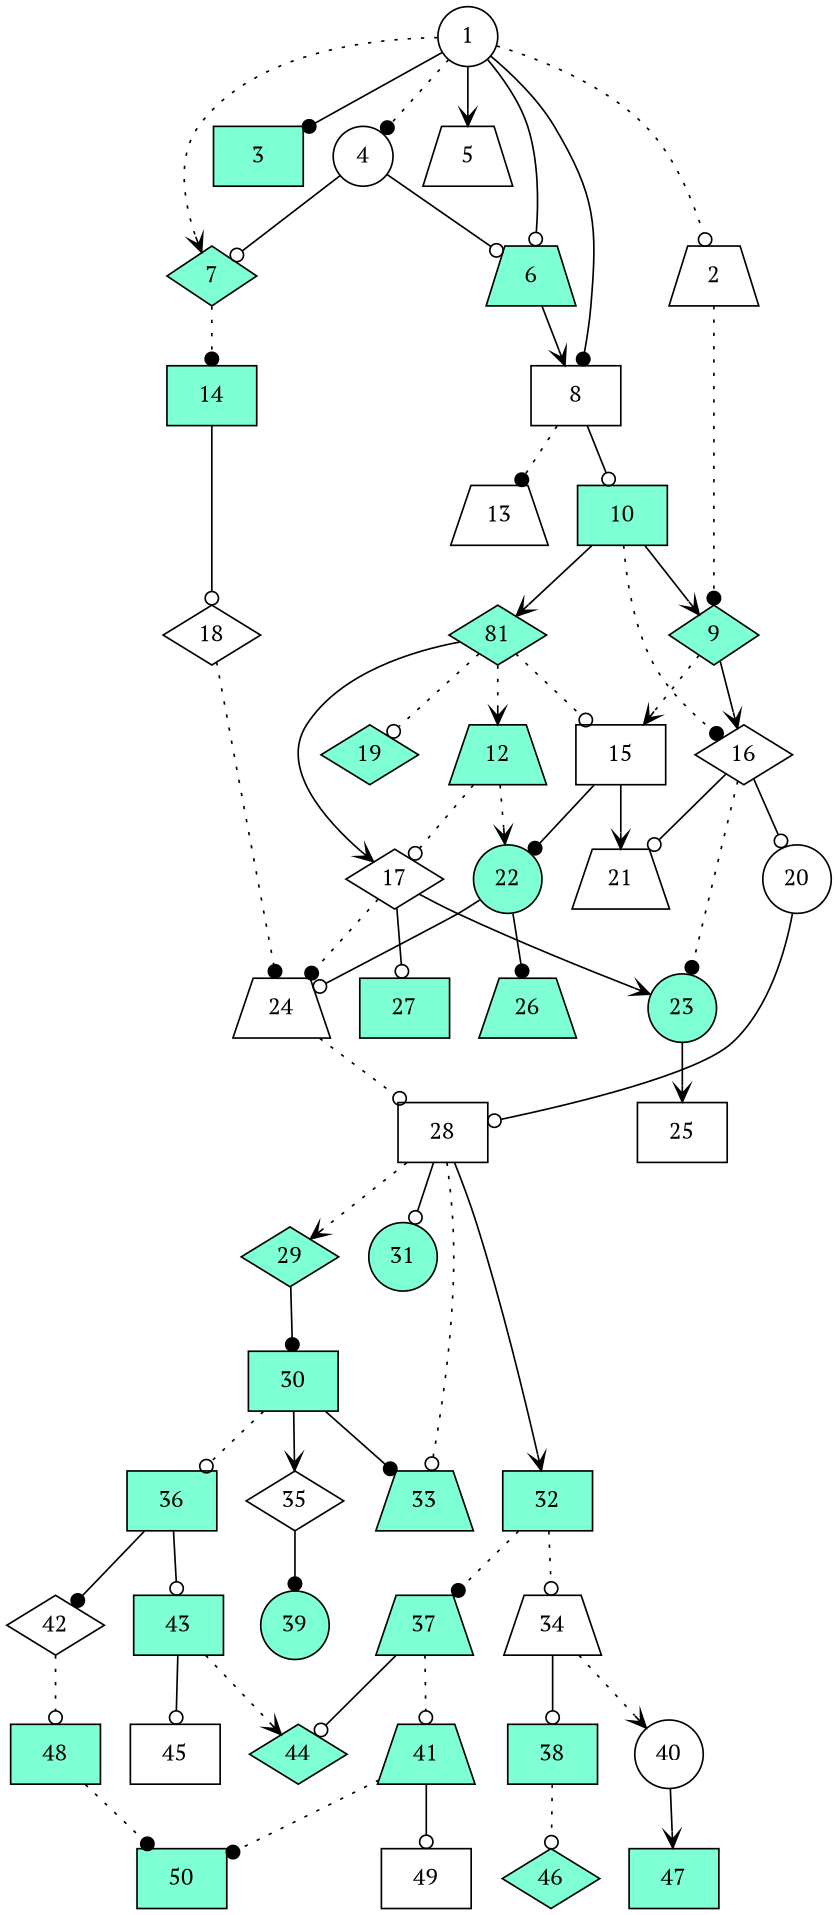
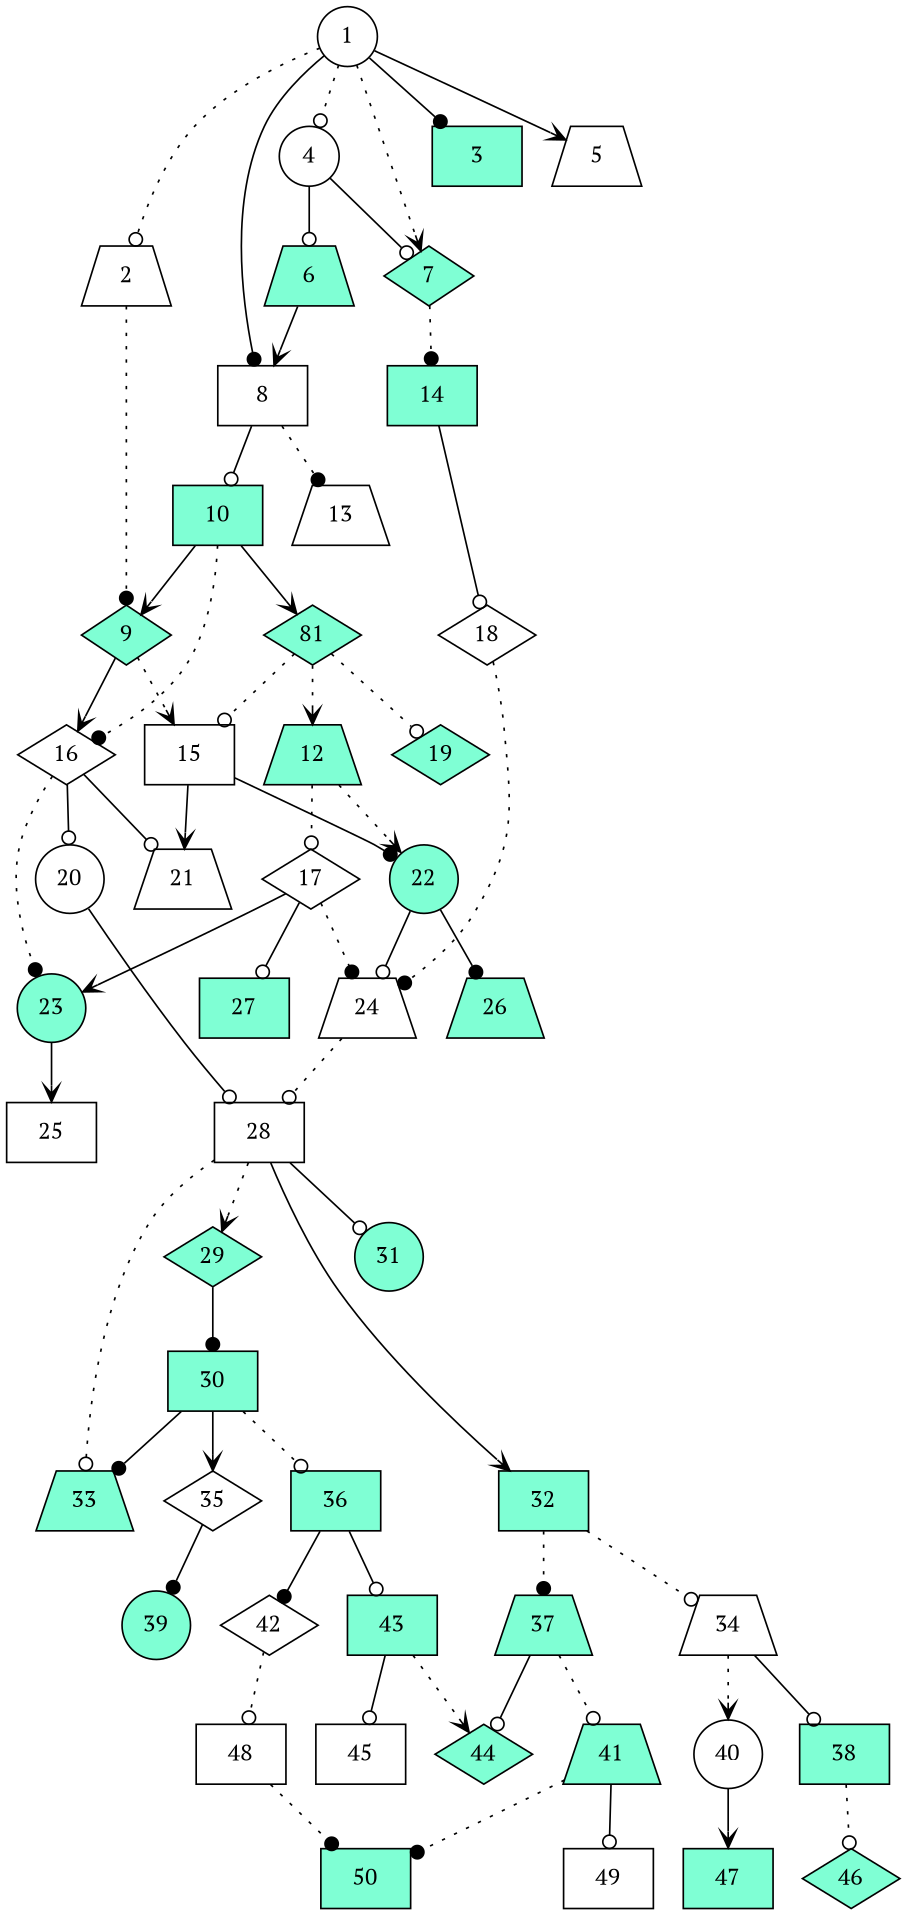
edge "1" -> "4": arrowhead dot -> odot
edge "1" -> "6": removed
edge "81" -> "17": removed
node "48": fillcolor aquamarine -> white
